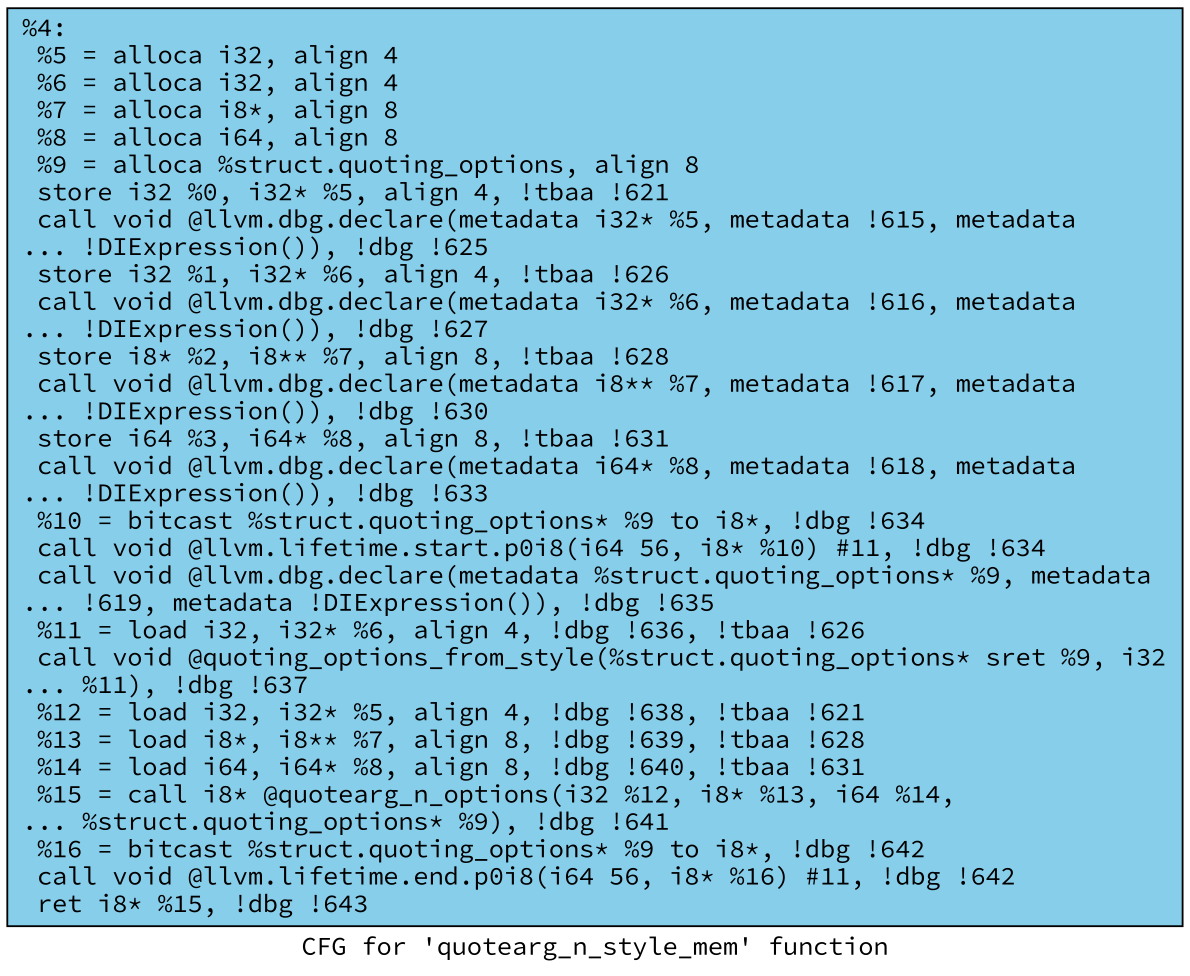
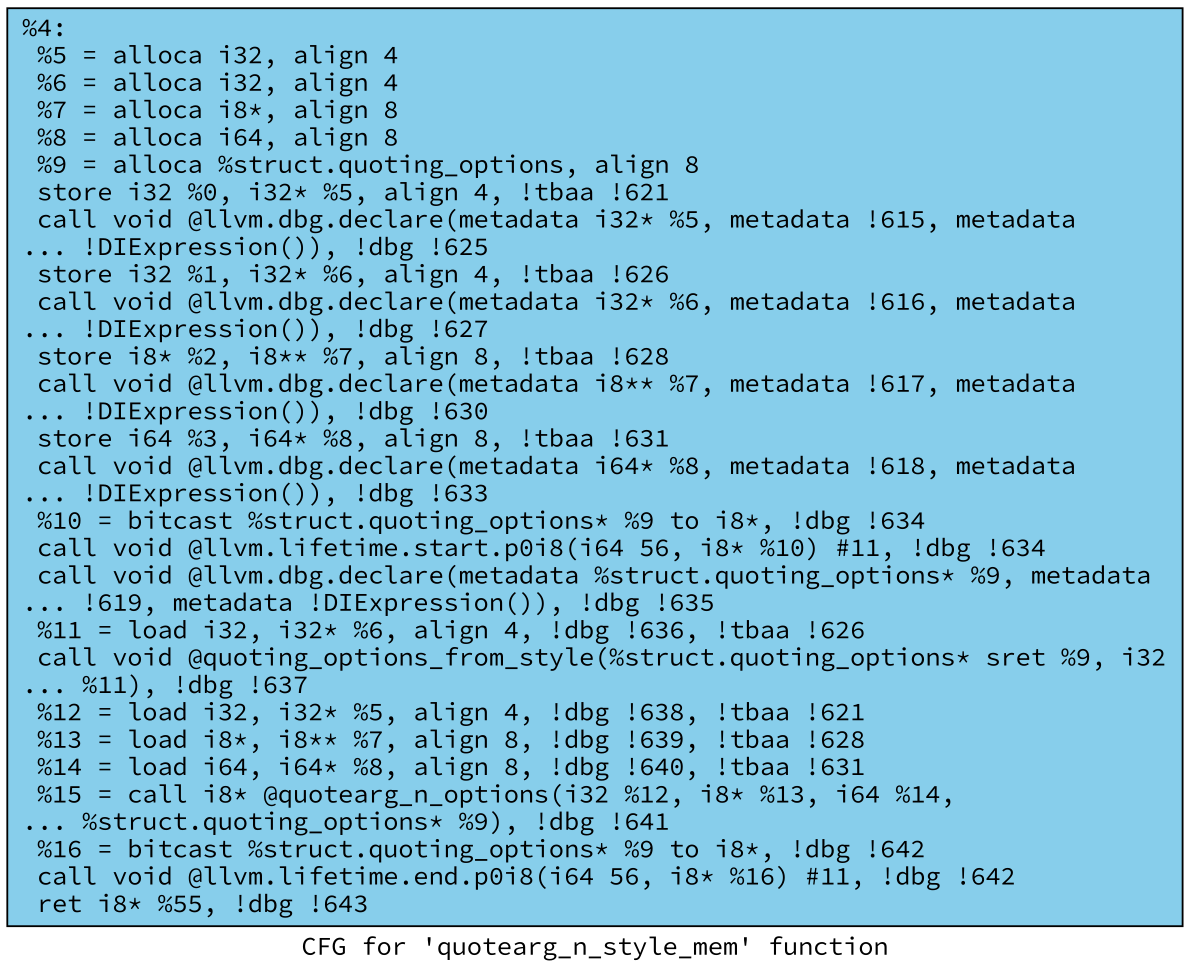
node "%4:": text "ret i8* %15, !dbg !643" -> "ret i8* %55, !dbg !643"
